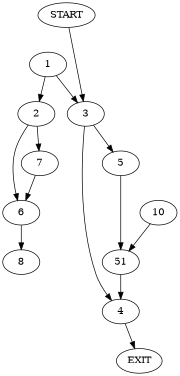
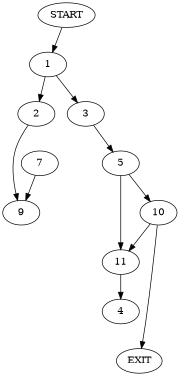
edge "START" -> "3": now "START" -> "1"
edge "2" -> "7": removed
edge "5" -> "10": added
node "6": label "6" -> "9"
edge "3" -> "4": removed
node "8": removed
node "51": label "51" -> "11"
edge "4" -> "EXIT": now "10" -> "EXIT"
